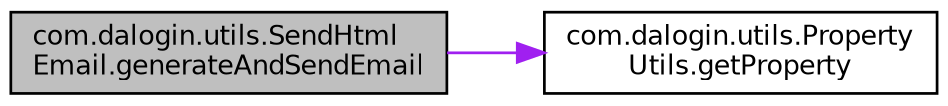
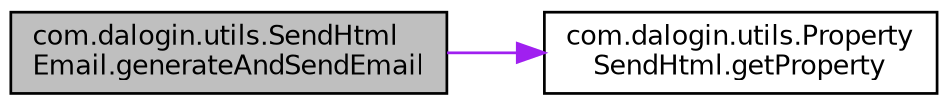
node "com.dalogin.utils.Property Utils.getProperty": label "com.dalogin.utils.Property Utils.getProperty" -> "com.dalogin.utils.Property SendHtml.getProperty"
